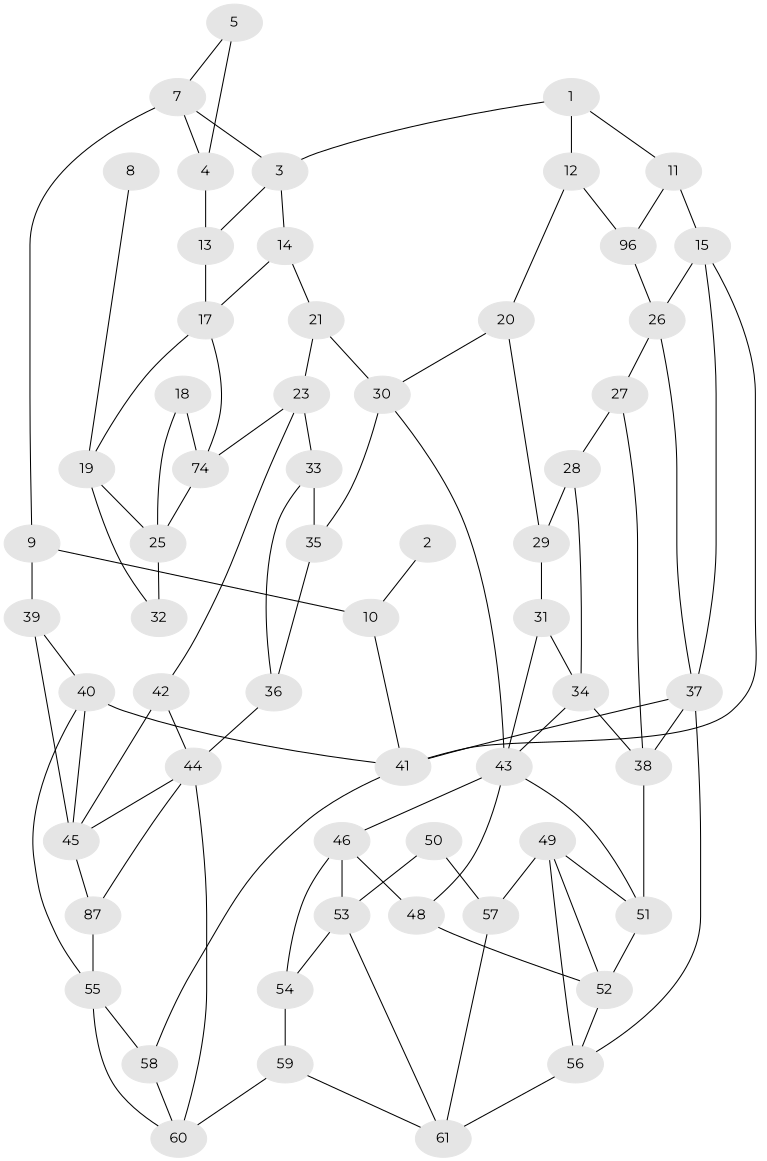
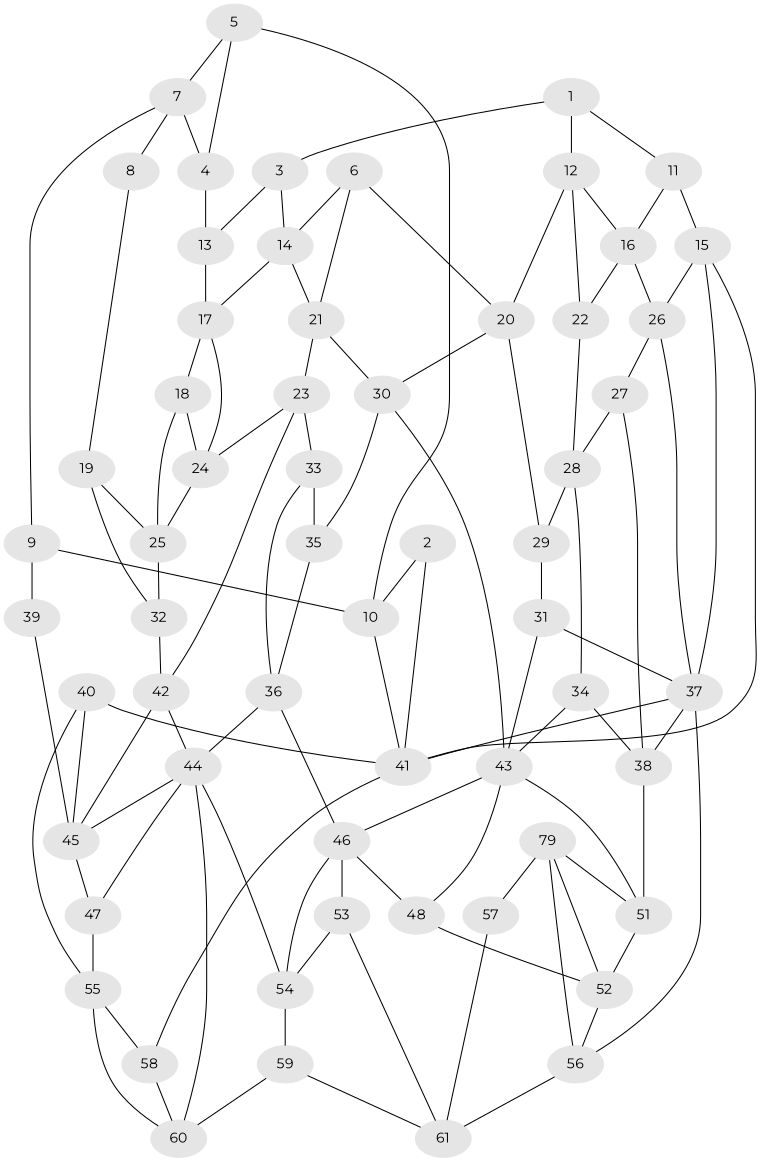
edge "7" -- "3": now "7" -- "8"
node "6": added
node "96": label "96" -> "16"
edge "5" -- "10": added
node "22": added
edge "17" -- "19": now "17" -- "18"
node "74": label "74" -> "24"
edge "39" -- "40": removed
edge "32" -- "42": added
edge "2" -- "41": added
edge "31" -- "34": now "31" -- "37"
edge "36" -- "46": added
node "50": removed
node "49": label "49" -> "79"
edge "44" -- "54": added
node "87": label "87" -> "47"
